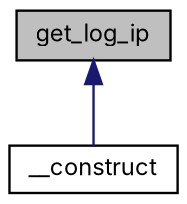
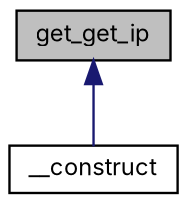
node "get_log_ip": label "get_log_ip" -> "get_get_ip"
